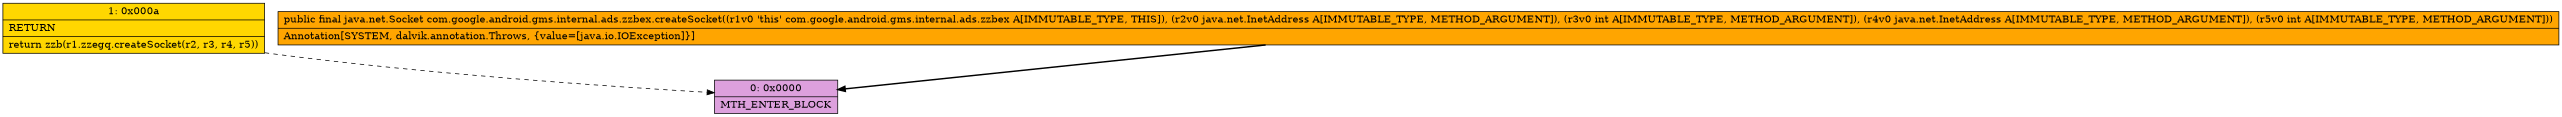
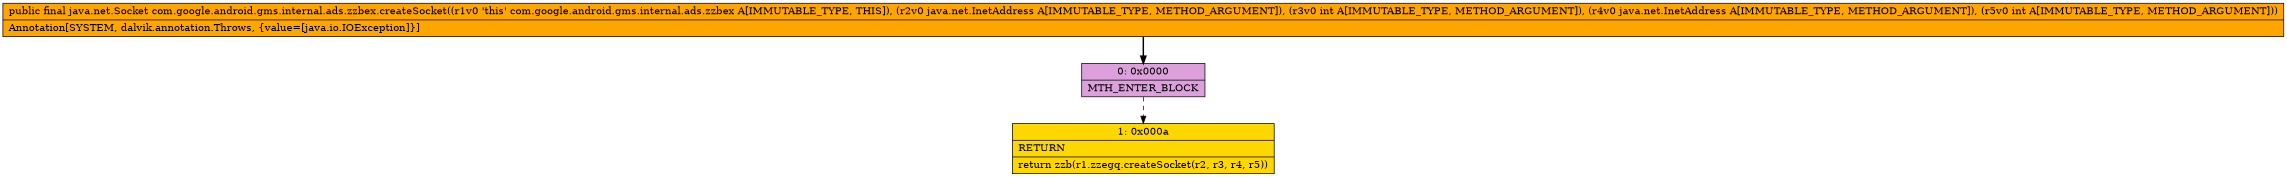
edge "1: 0x000a" -> "0: 0x0000": reversed
